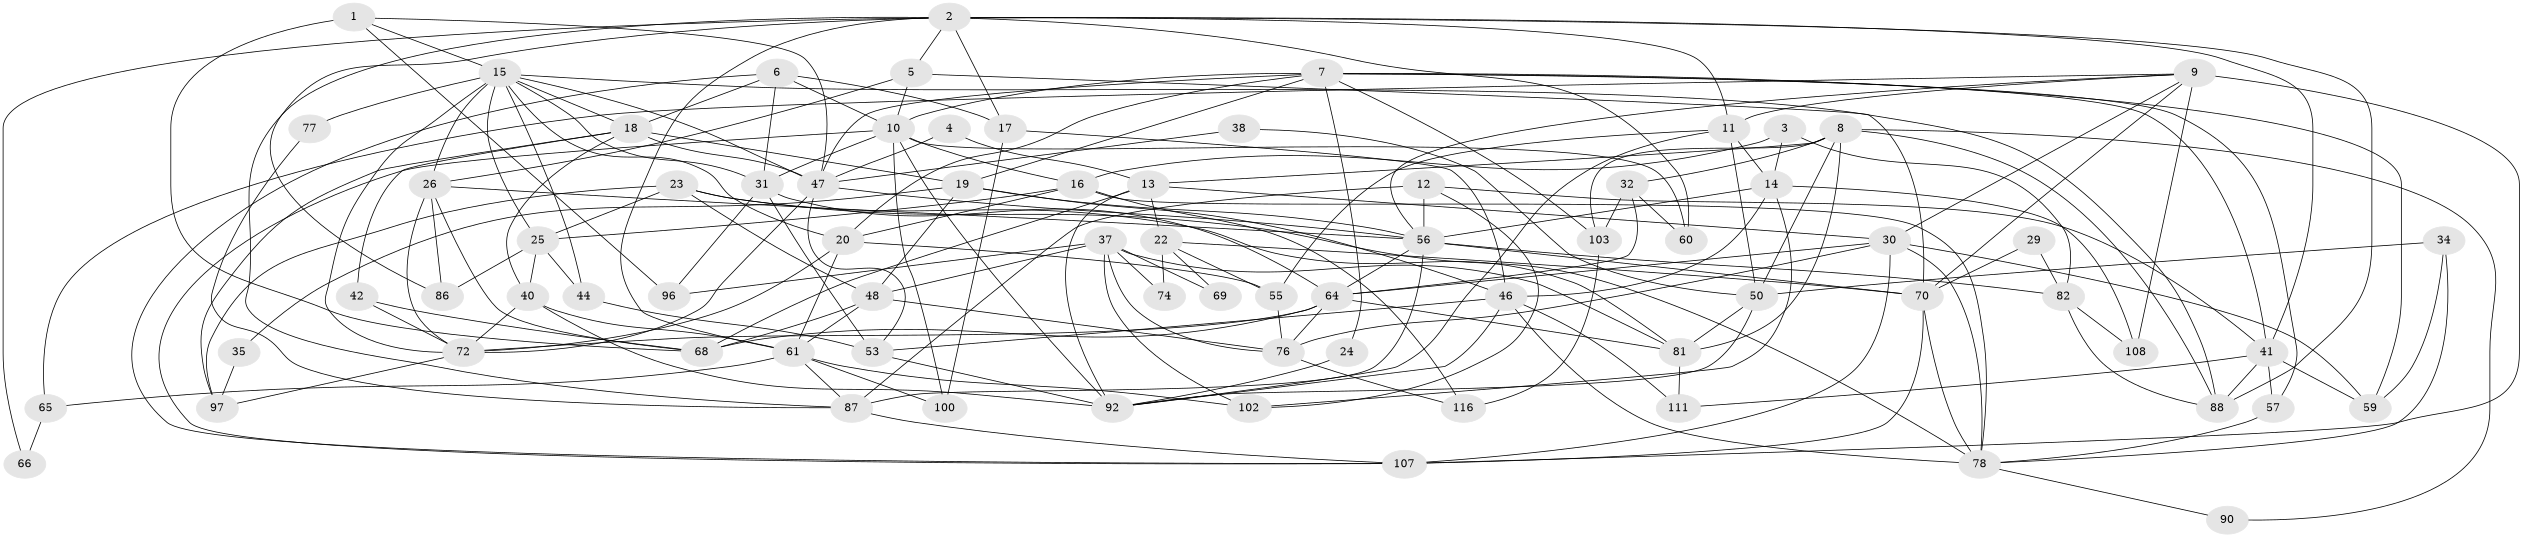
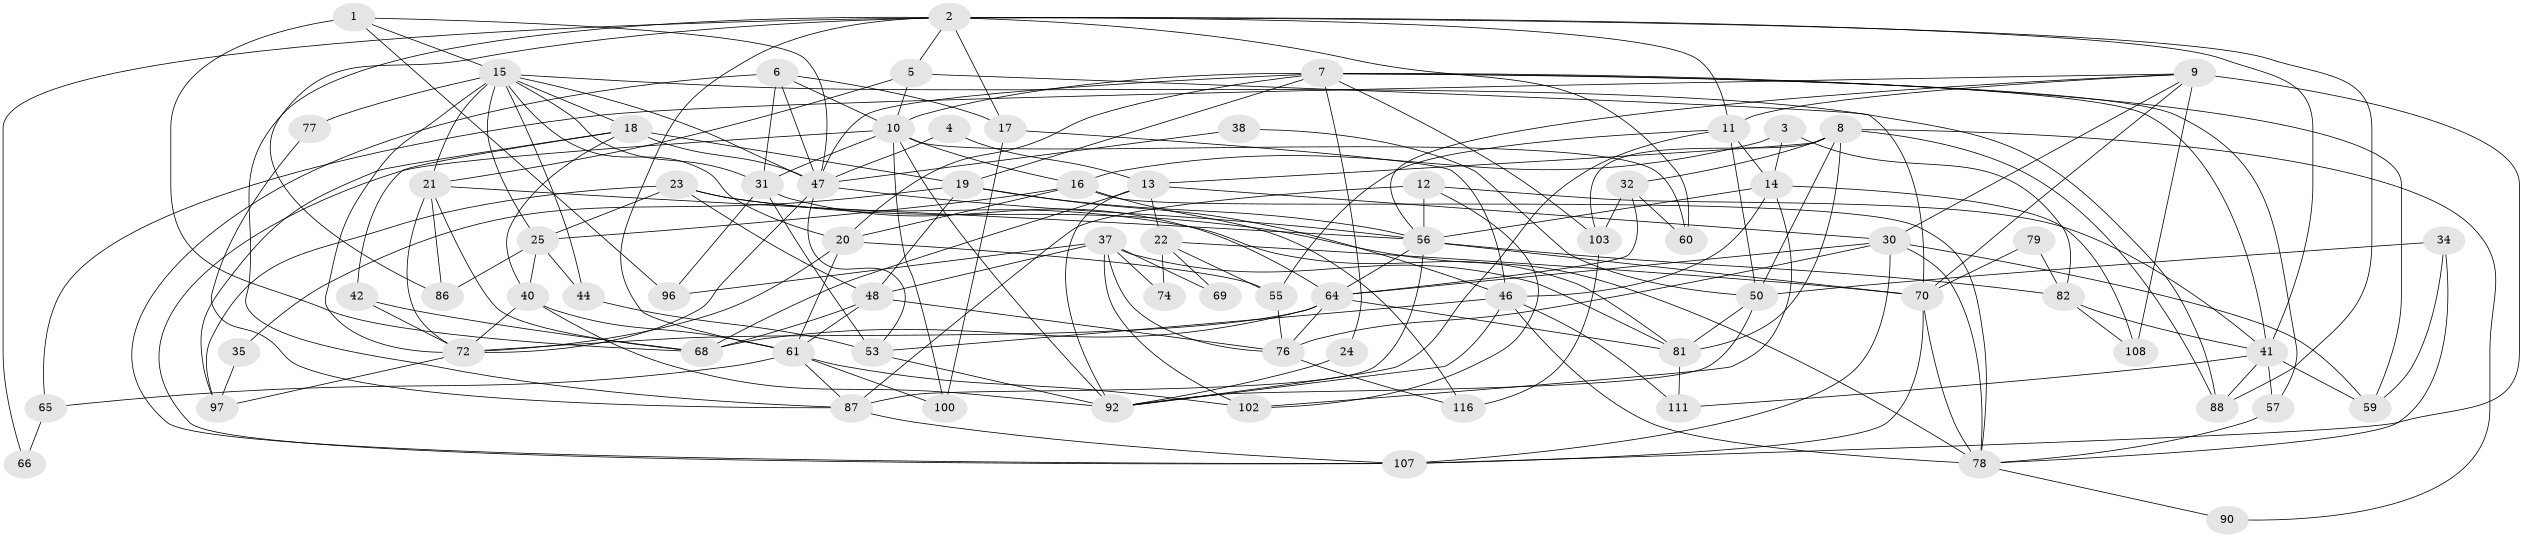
edge "6" -- "18": now "6" -- "47"
node "26": label "26" -> "21"
node "29": label "29" -> "79"
edge "82" -- "88": now "82" -- "41"
